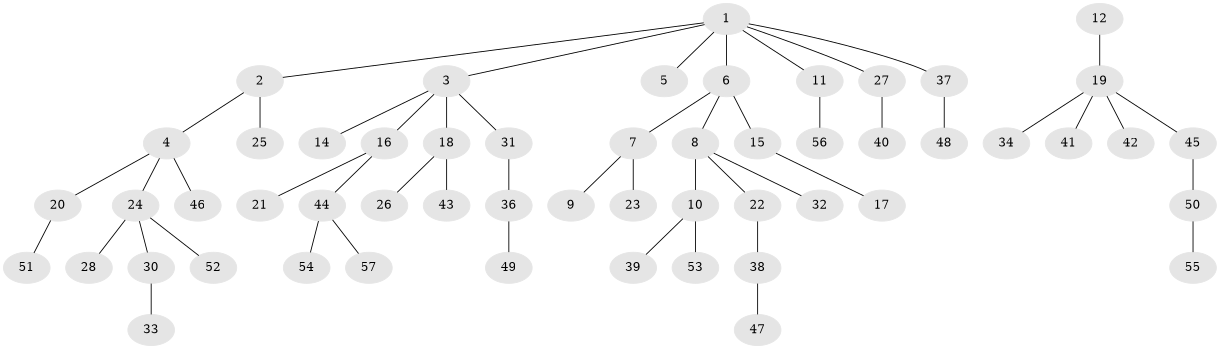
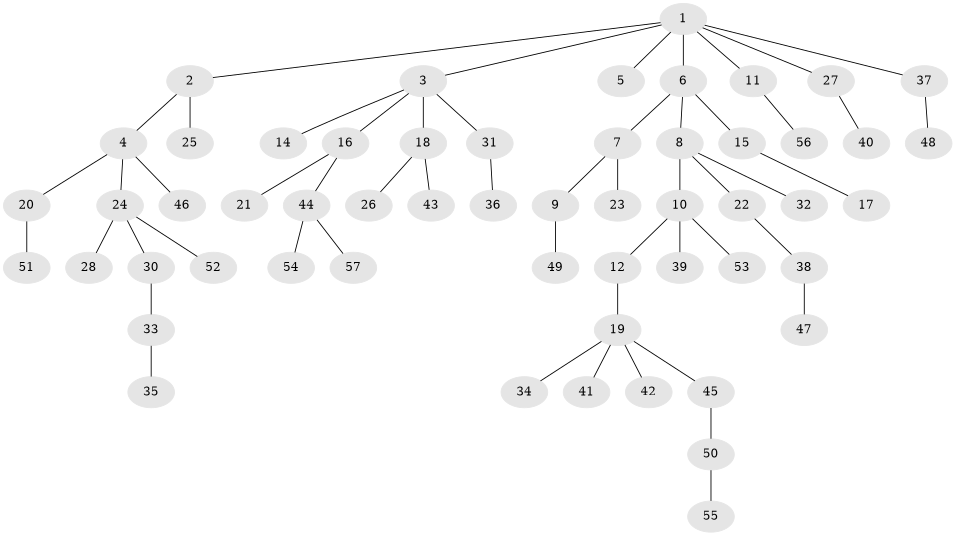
edge "36" -- "49": now "9" -- "49"
edge "10" -- "12": added
node "35": added
